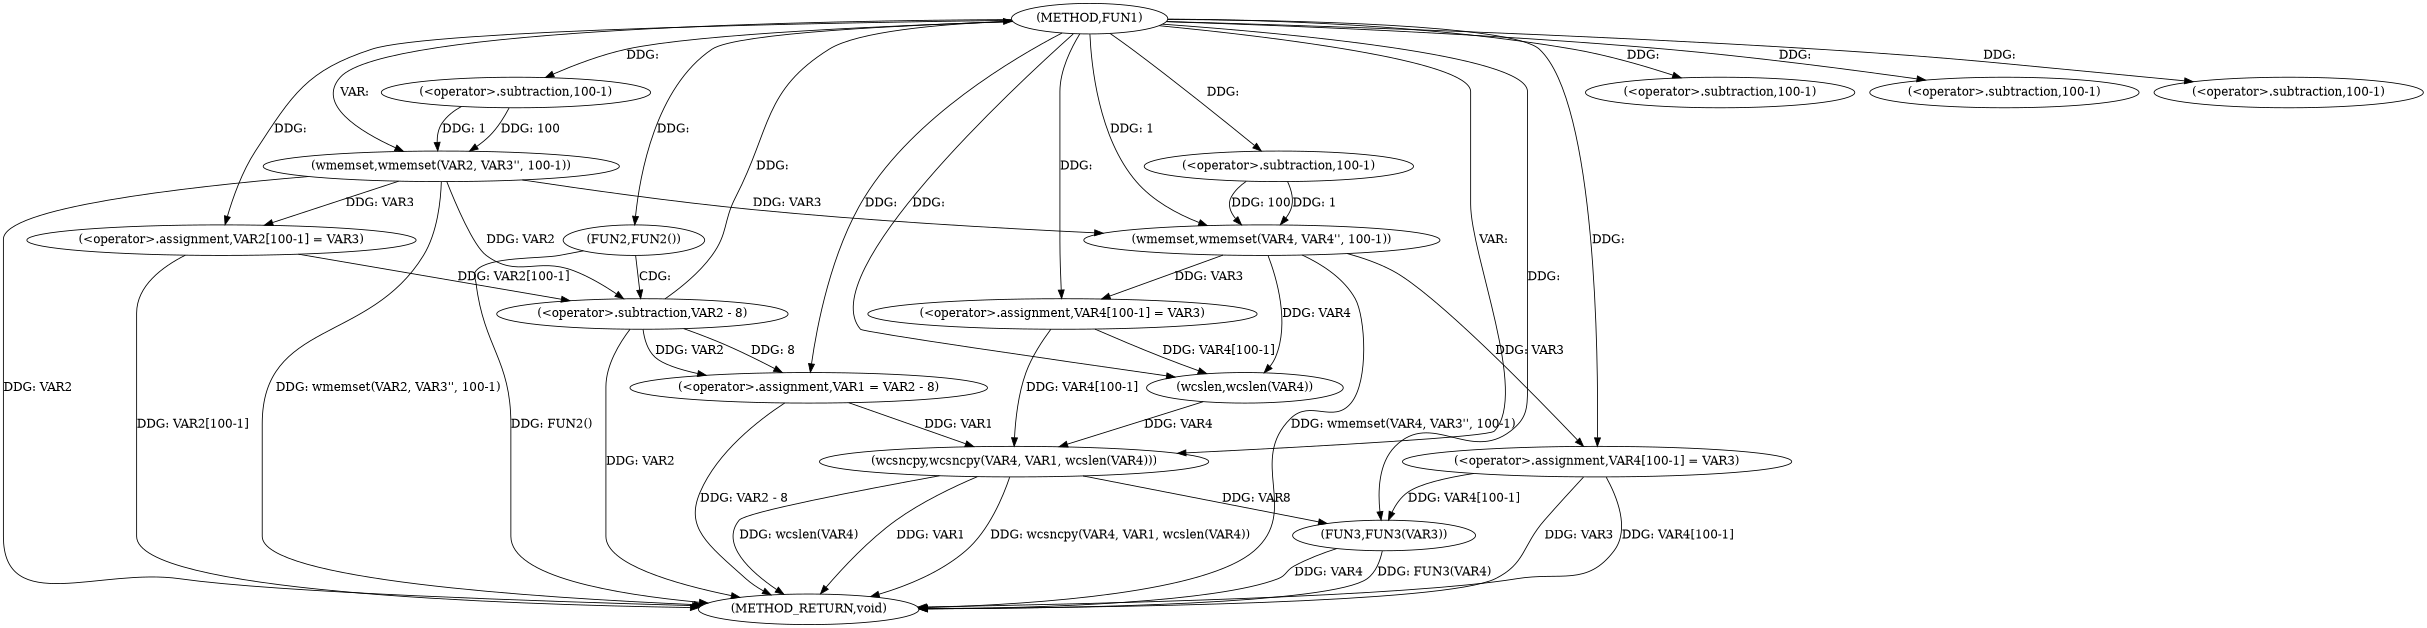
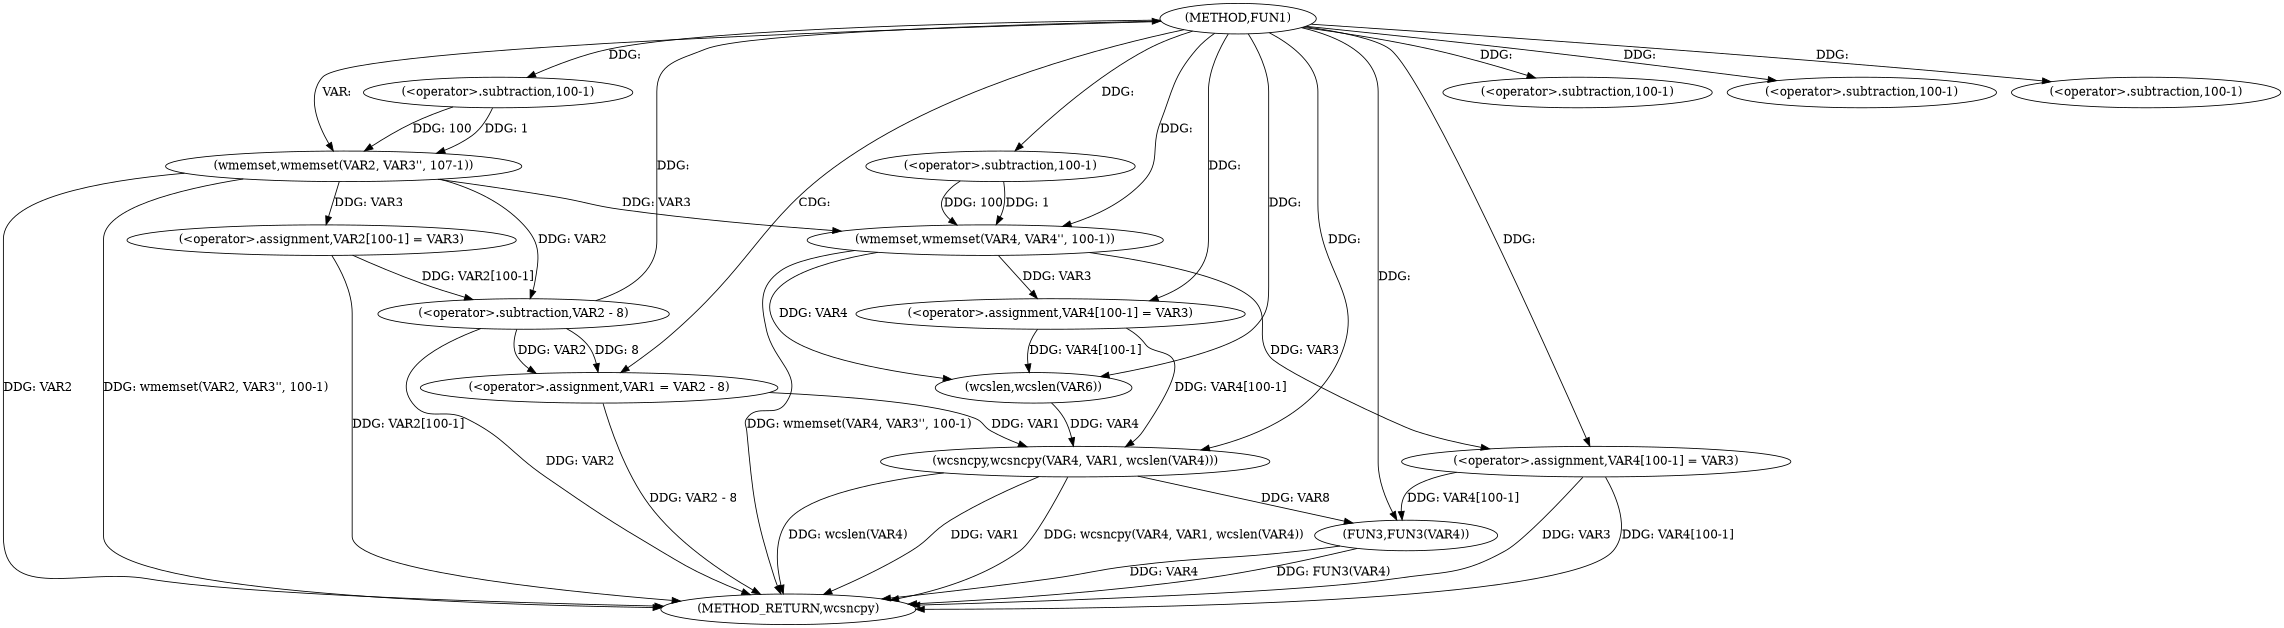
edge "(METHOD,FUN1)" -> "(<operator>.assignment,VAR2[100-1] = VAR3)": removed, label "DDG:"
edge "(METHOD,FUN1)" -> "(wmemset,wmemset(VAR4, VAR4'', 100-1))": label "DDG: 1" -> "DDG: "
node "(wmemset,wmemset(VAR2, VAR3'', 100-1))": label "(wmemset,wmemset(VAR2, VAR3'', 100-1))" -> "(wmemset,wmemset(VAR2, VAR3'', 107-1))"
edge "(METHOD,FUN1)" -> "(<operator>.assignment,VAR1 = VAR2 - 8)": label "DDG: " -> "CDG: "
node "(FUN2,FUN2())": removed
edge "(METHOD,FUN1)" -> "(wcsncpy,wcsncpy(VAR4, VAR1, wcslen(VAR4)))": label "VAR: " -> "DDG: "
node "(wcslen,wcslen(VAR4))": label "(wcslen,wcslen(VAR4))" -> "(wcslen,wcslen(VAR6))"
node "(FUN3,FUN3(VAR3))": label "(FUN3,FUN3(VAR3))" -> "(FUN3,FUN3(VAR4))"
node "(METHOD_RETURN,void)": label "(METHOD_RETURN,void)" -> "(METHOD_RETURN,wcsncpy)"
